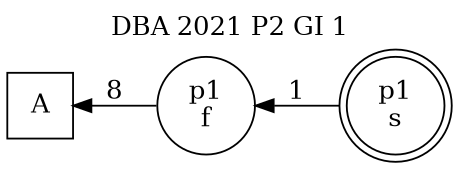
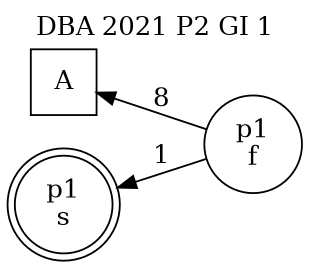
edge "p1 s" -> "p1 f": reversed
